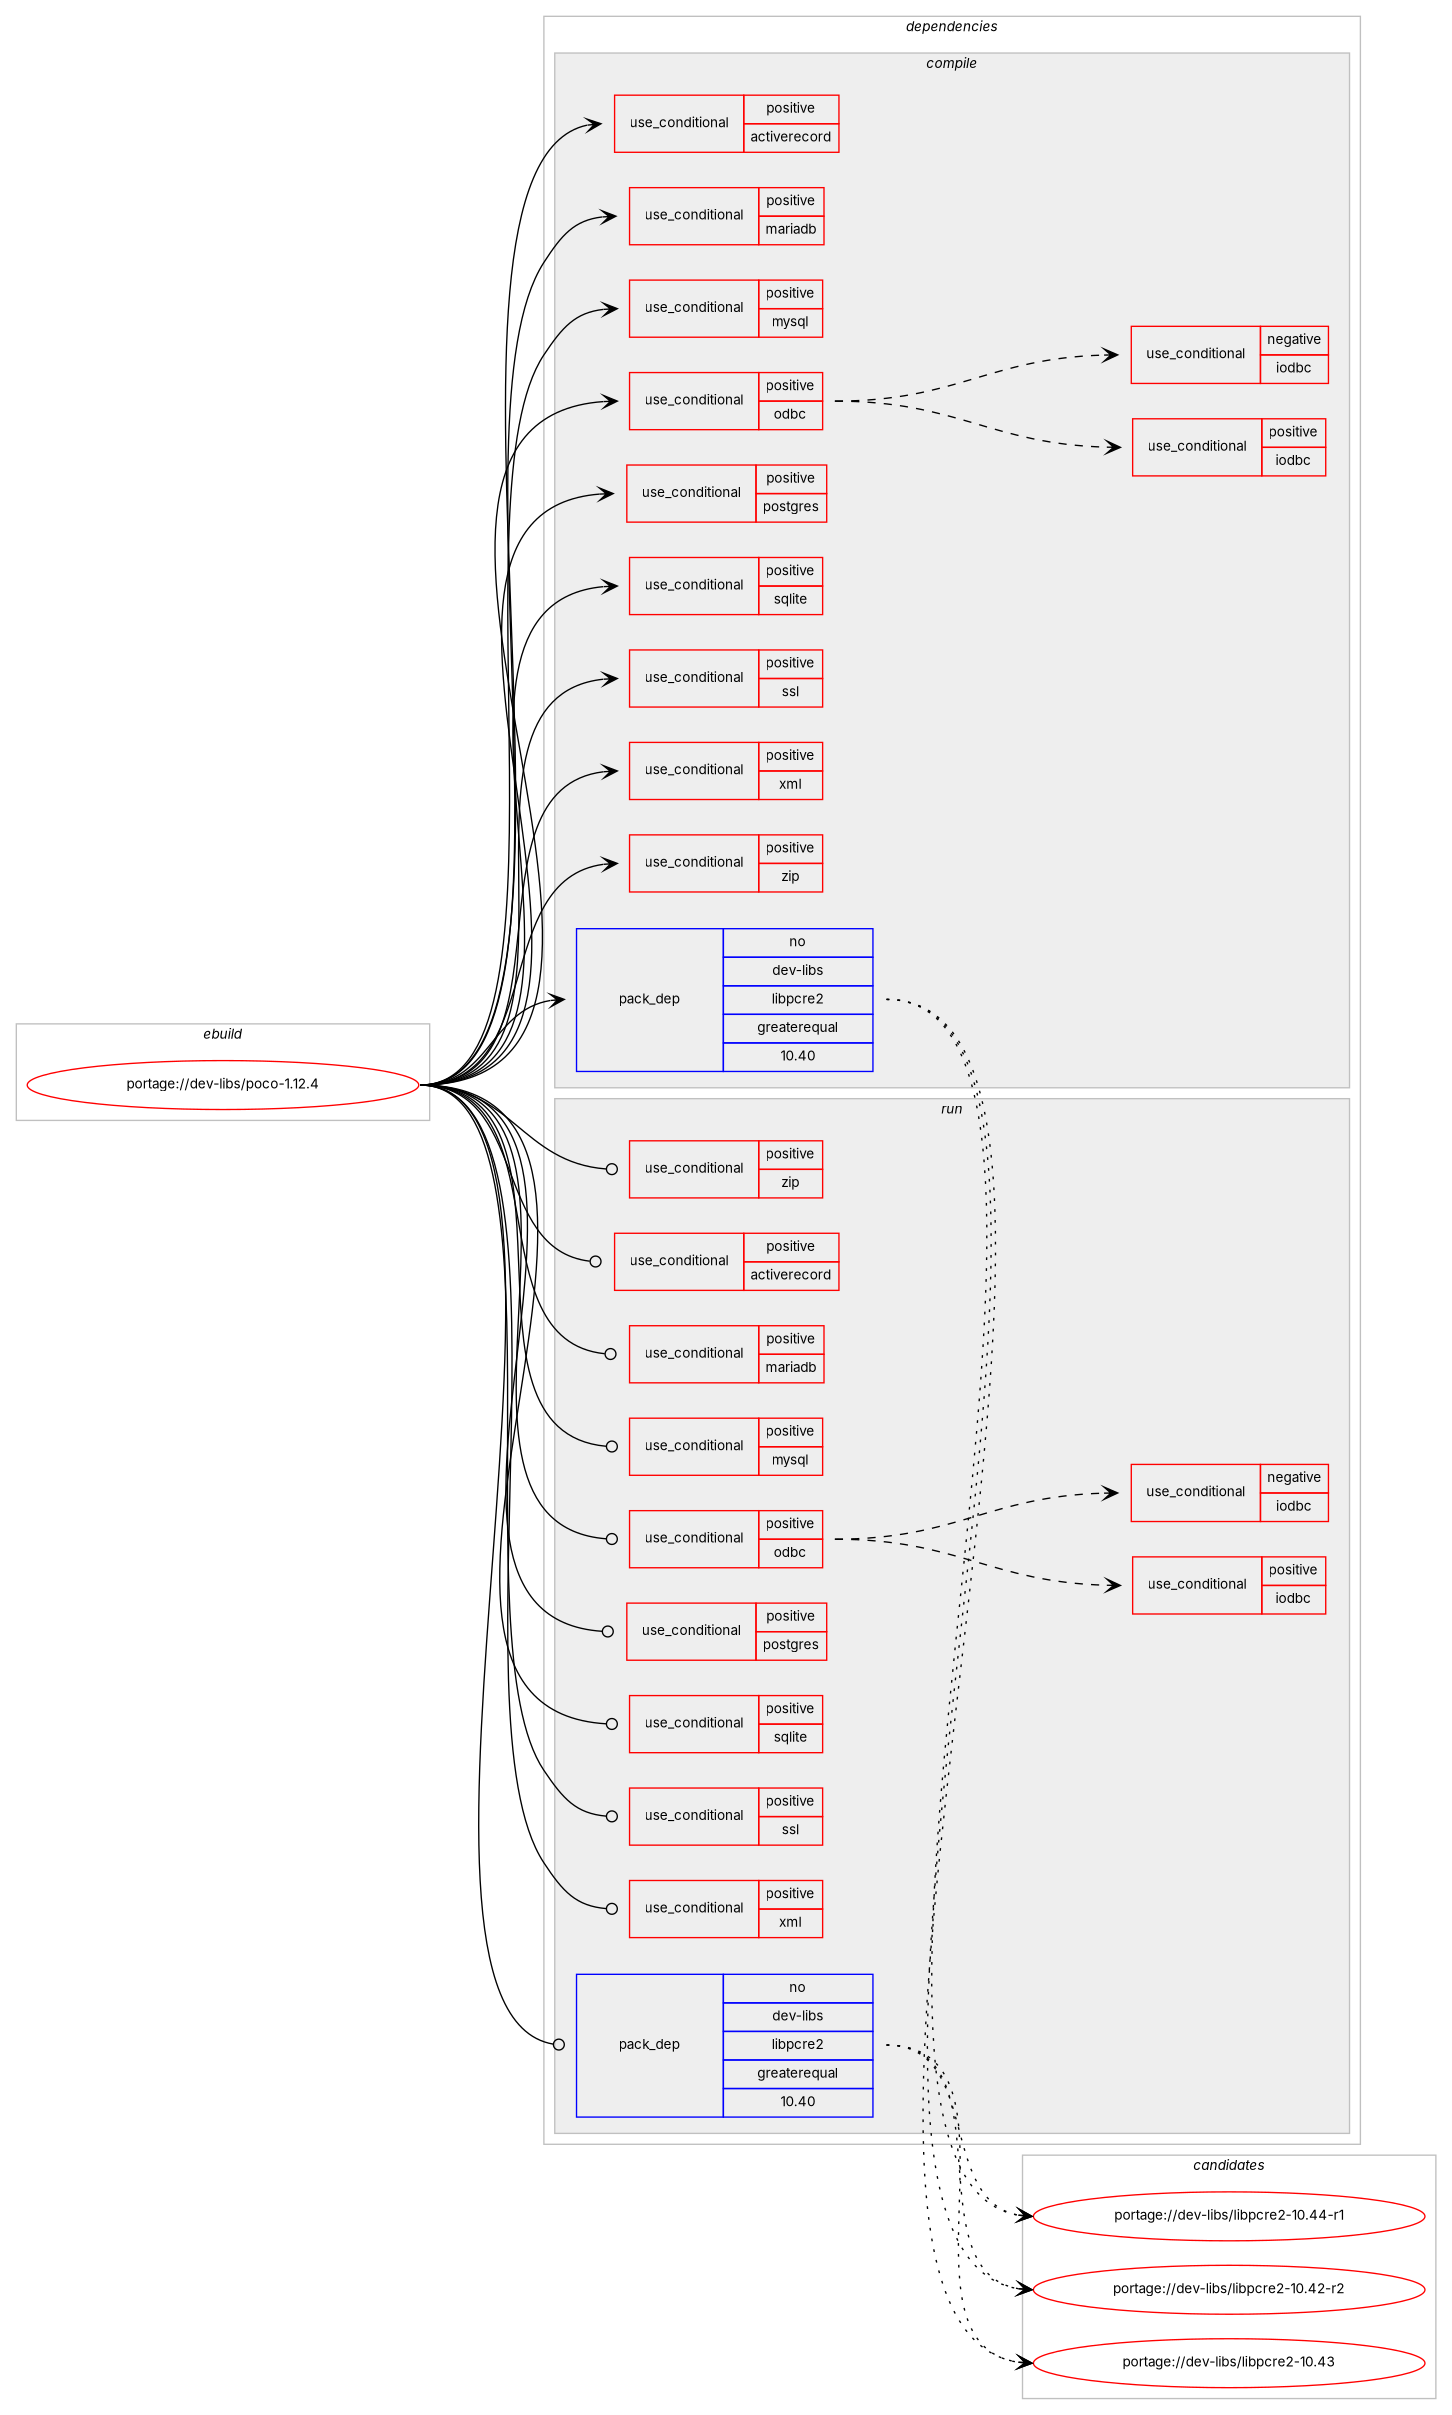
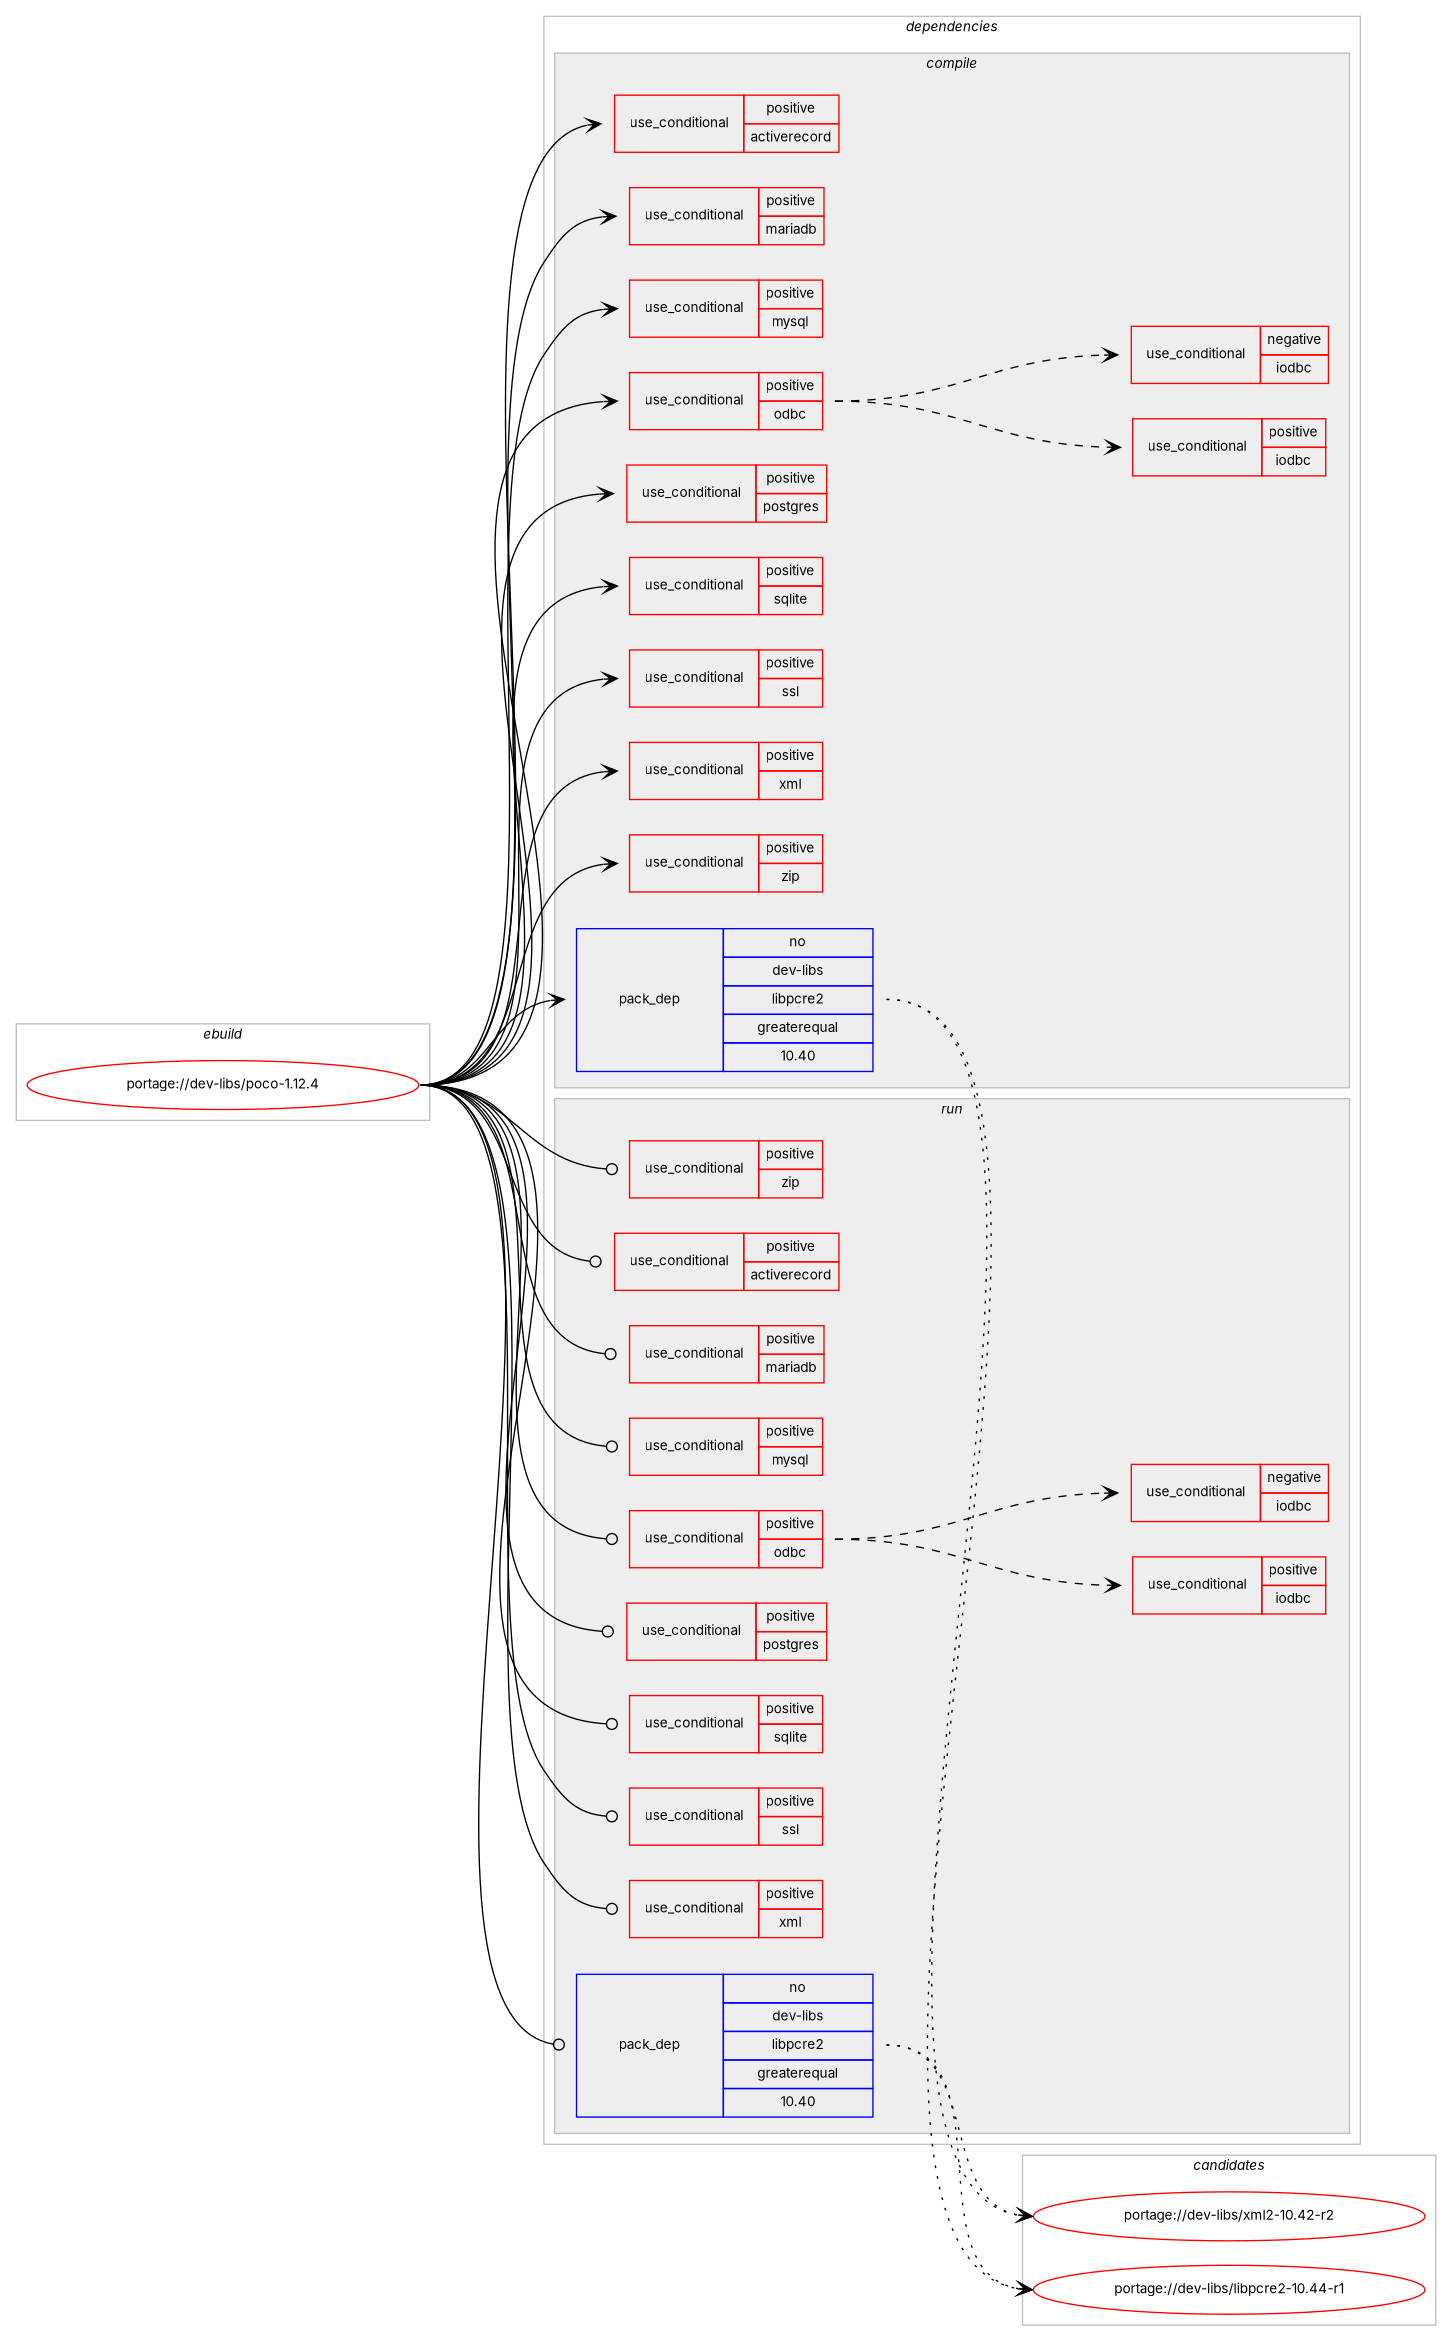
node "portage://dev-libs/libpcre2-10.42-r2": label "portage://dev-libs/libpcre2-10.42-r2" -> "portage://dev-libs/xml2-10.42-r2"
node "portage://dev-libs/libpcre2-10.43": removed
